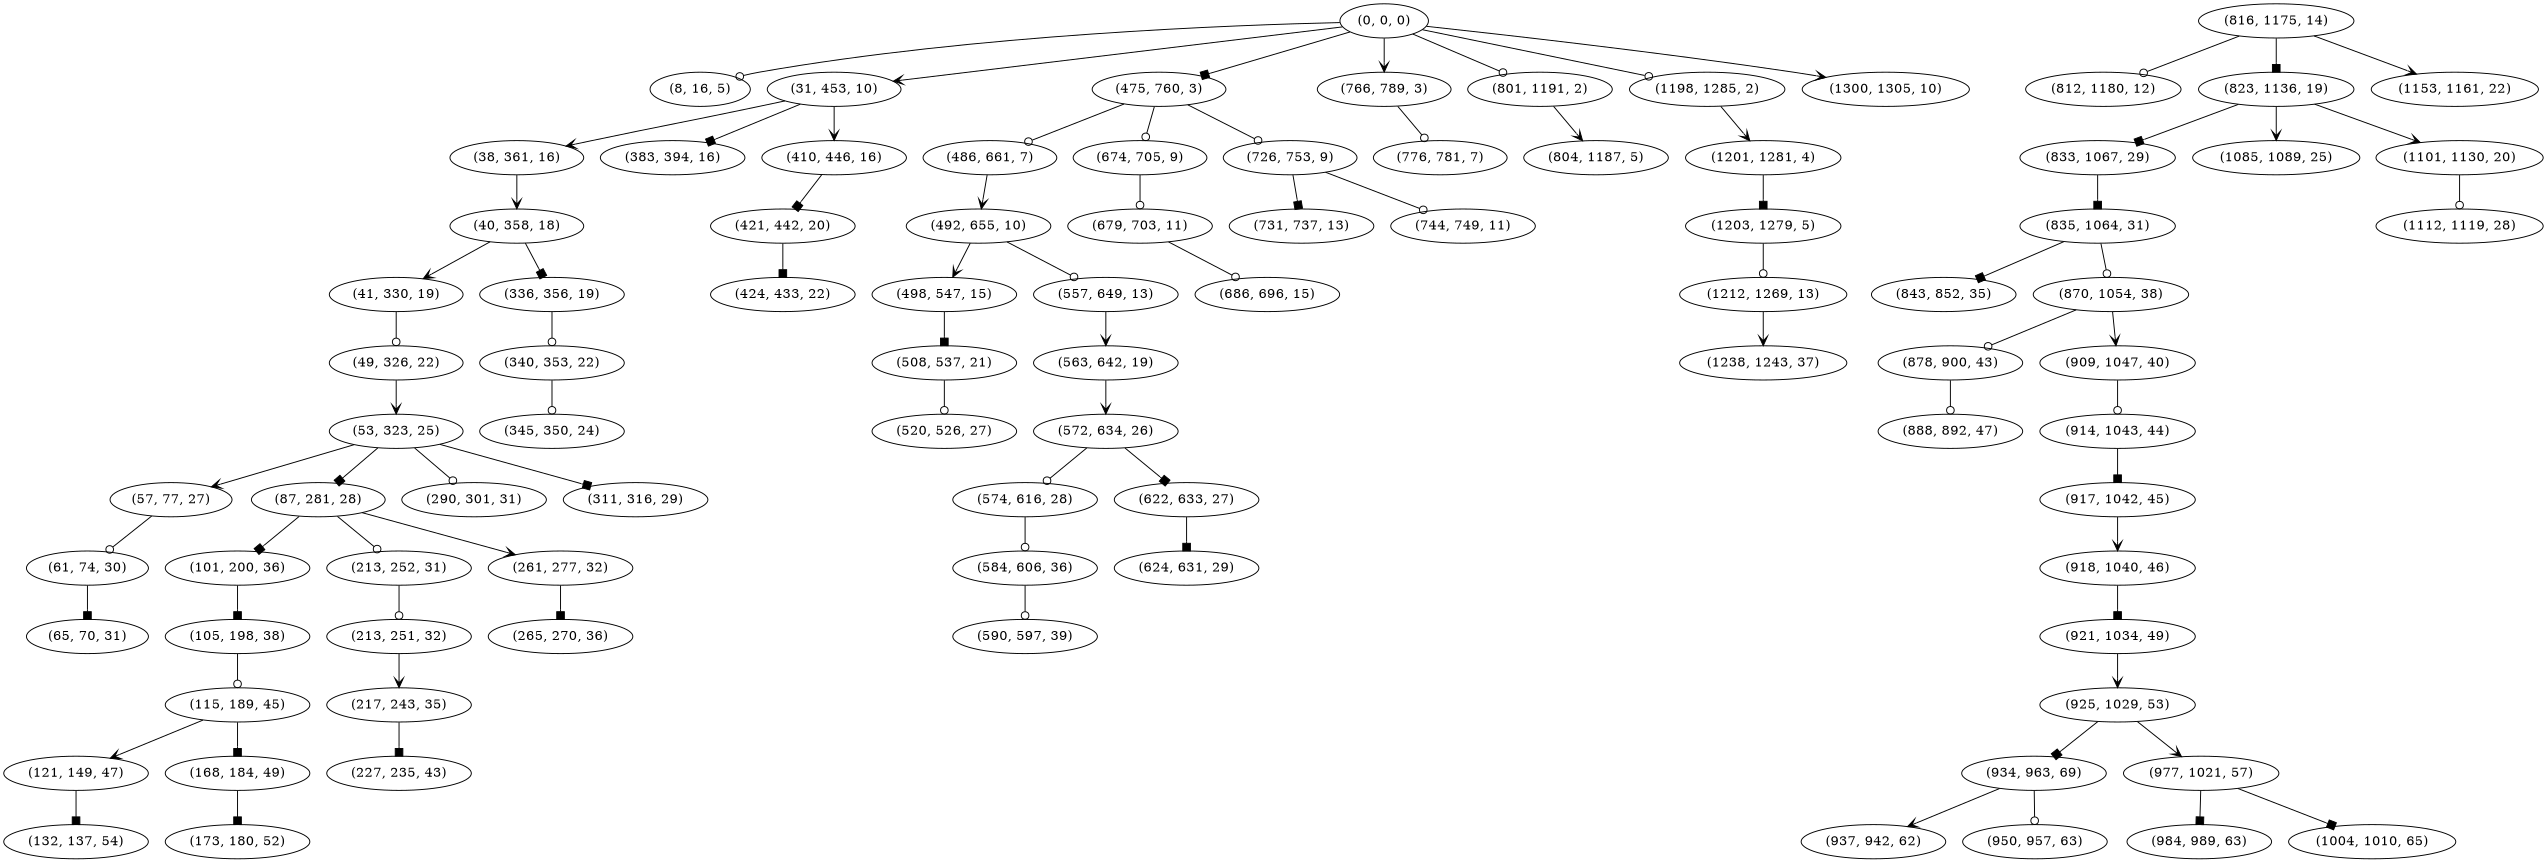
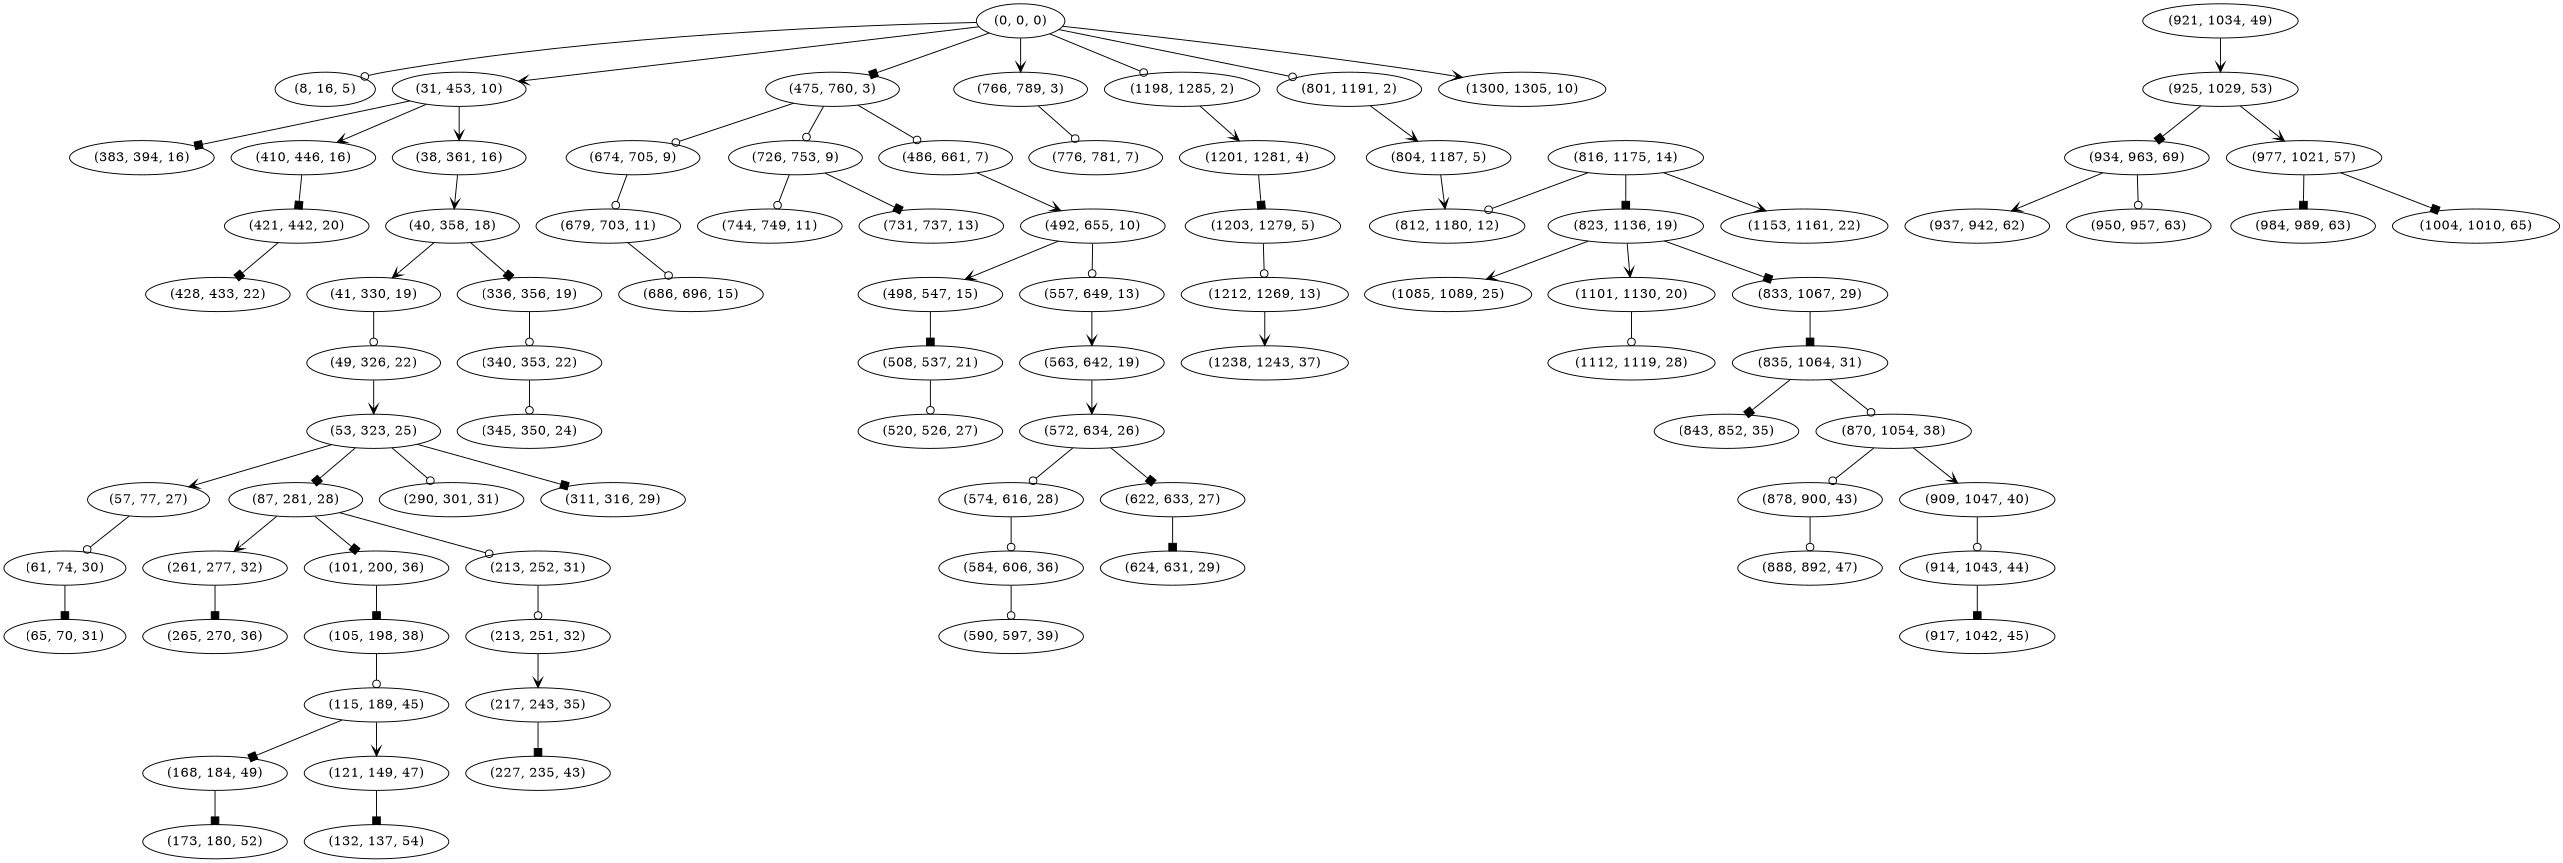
edge "(804, 1187, 5)" -> "(812, 1180, 12)": added
node "(424, 433, 22)": label "(424, 433, 22)" -> "(428, 433, 22)"
node "(918, 1040, 46)": removed
